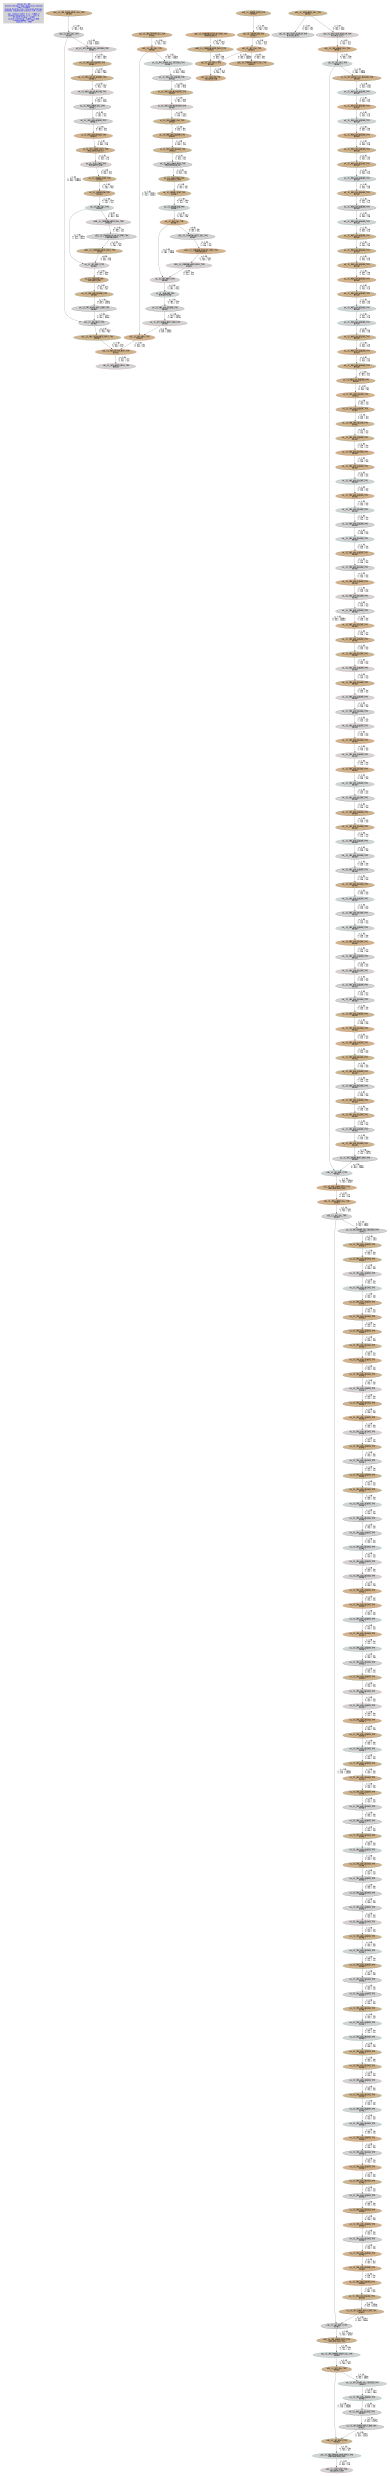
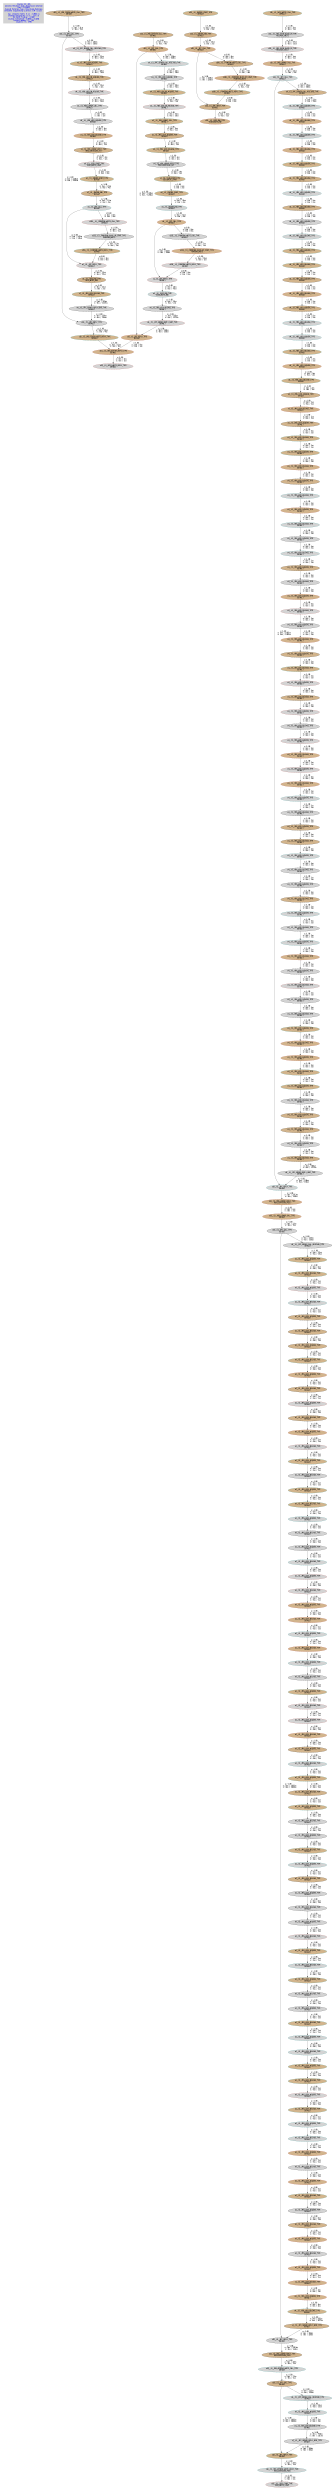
edge "e10__t3__NFS3_WRITE_CALL_TYPE DEFAULT" -> "e10__t3__NFS_CACHE_BLOCK_OP_TYPE NFSCACHE_EVICT": now "e10__t3__NFS_CACHE_BLOCK_OP_TYPE NFSCACHE_WRITE" -> "e10__t3__NFS_CACHE_BLOCK_OP_TYPE NFSCACHE_EVICT"
edge "e100__t3__FRONTEND_WRITE_CALL_TYPE DEFAULT" -> "e100__t3__FRONTEND_BLOCK_OP_START_TYPE FRONTEND_WRITE": added, label "p:-1.00 a: 0us / 9us s: 0us / 4us"
